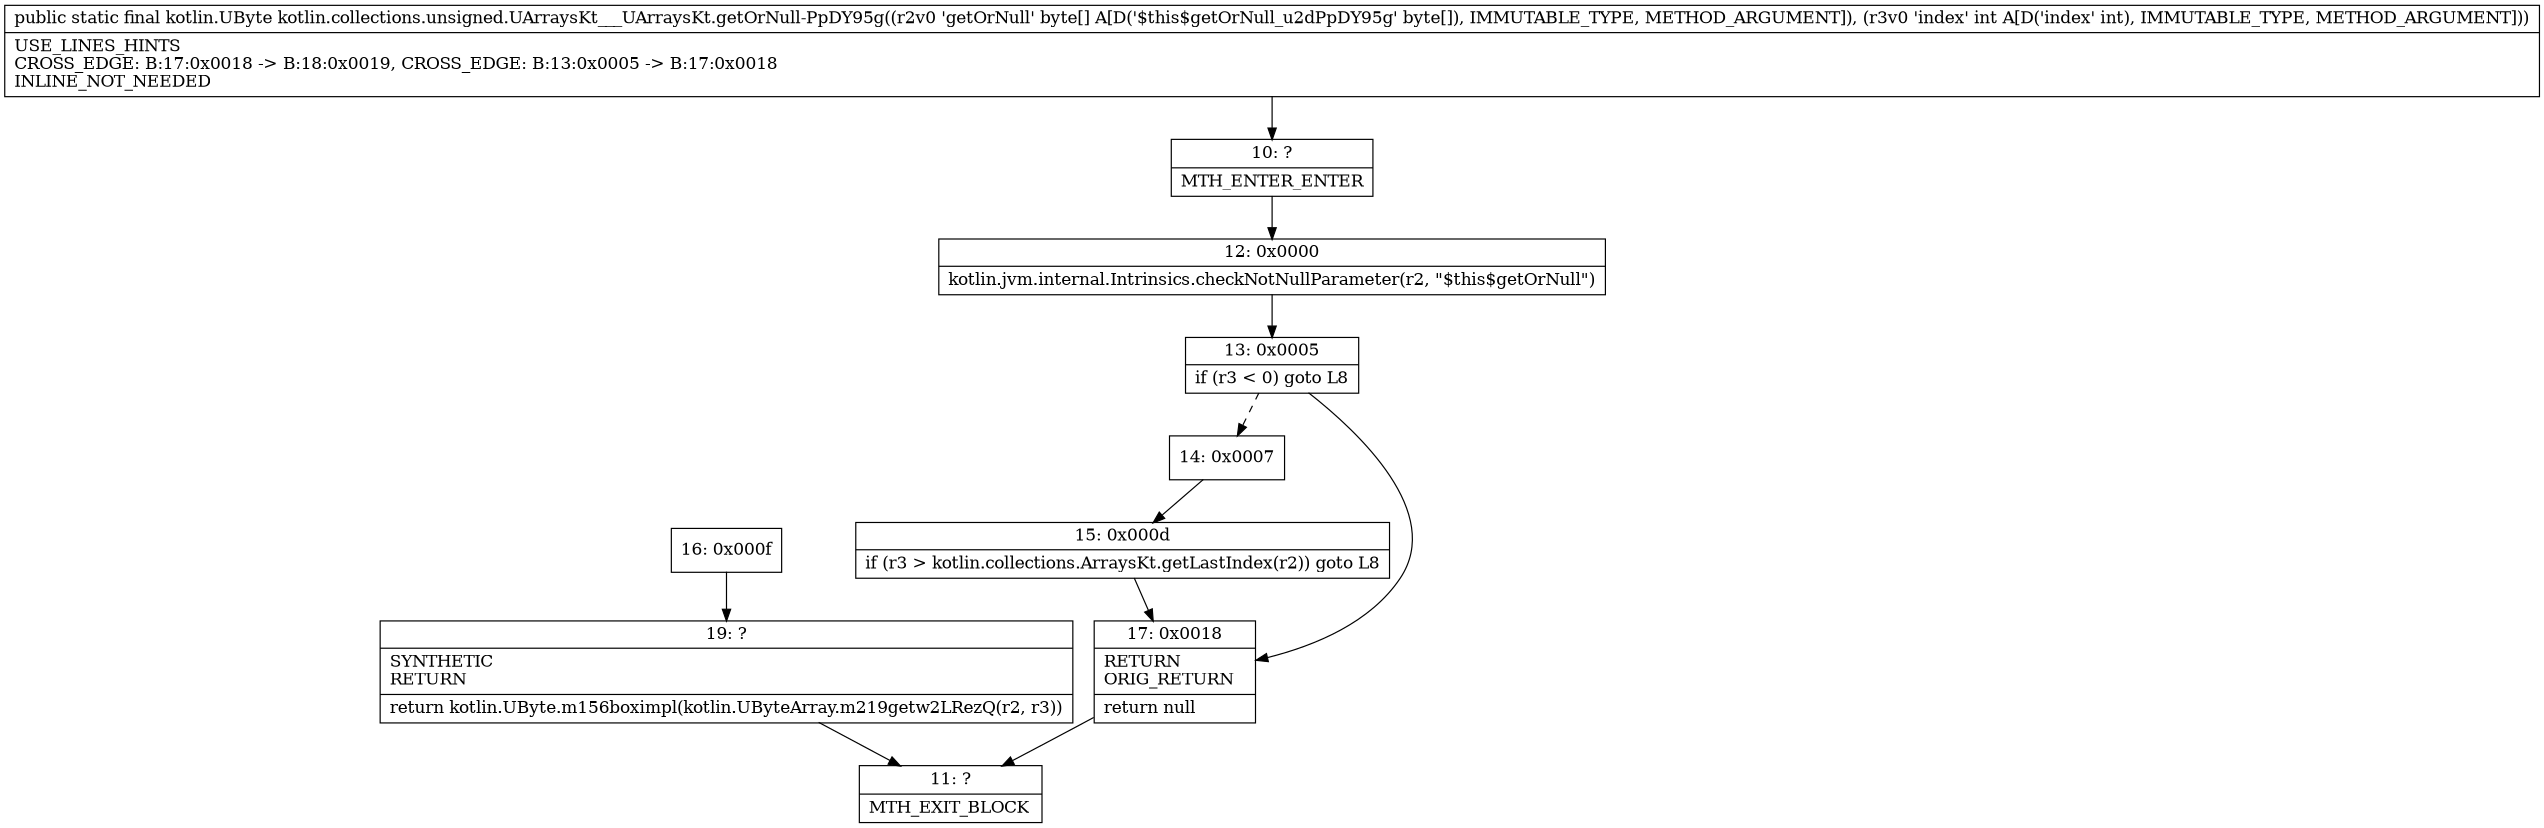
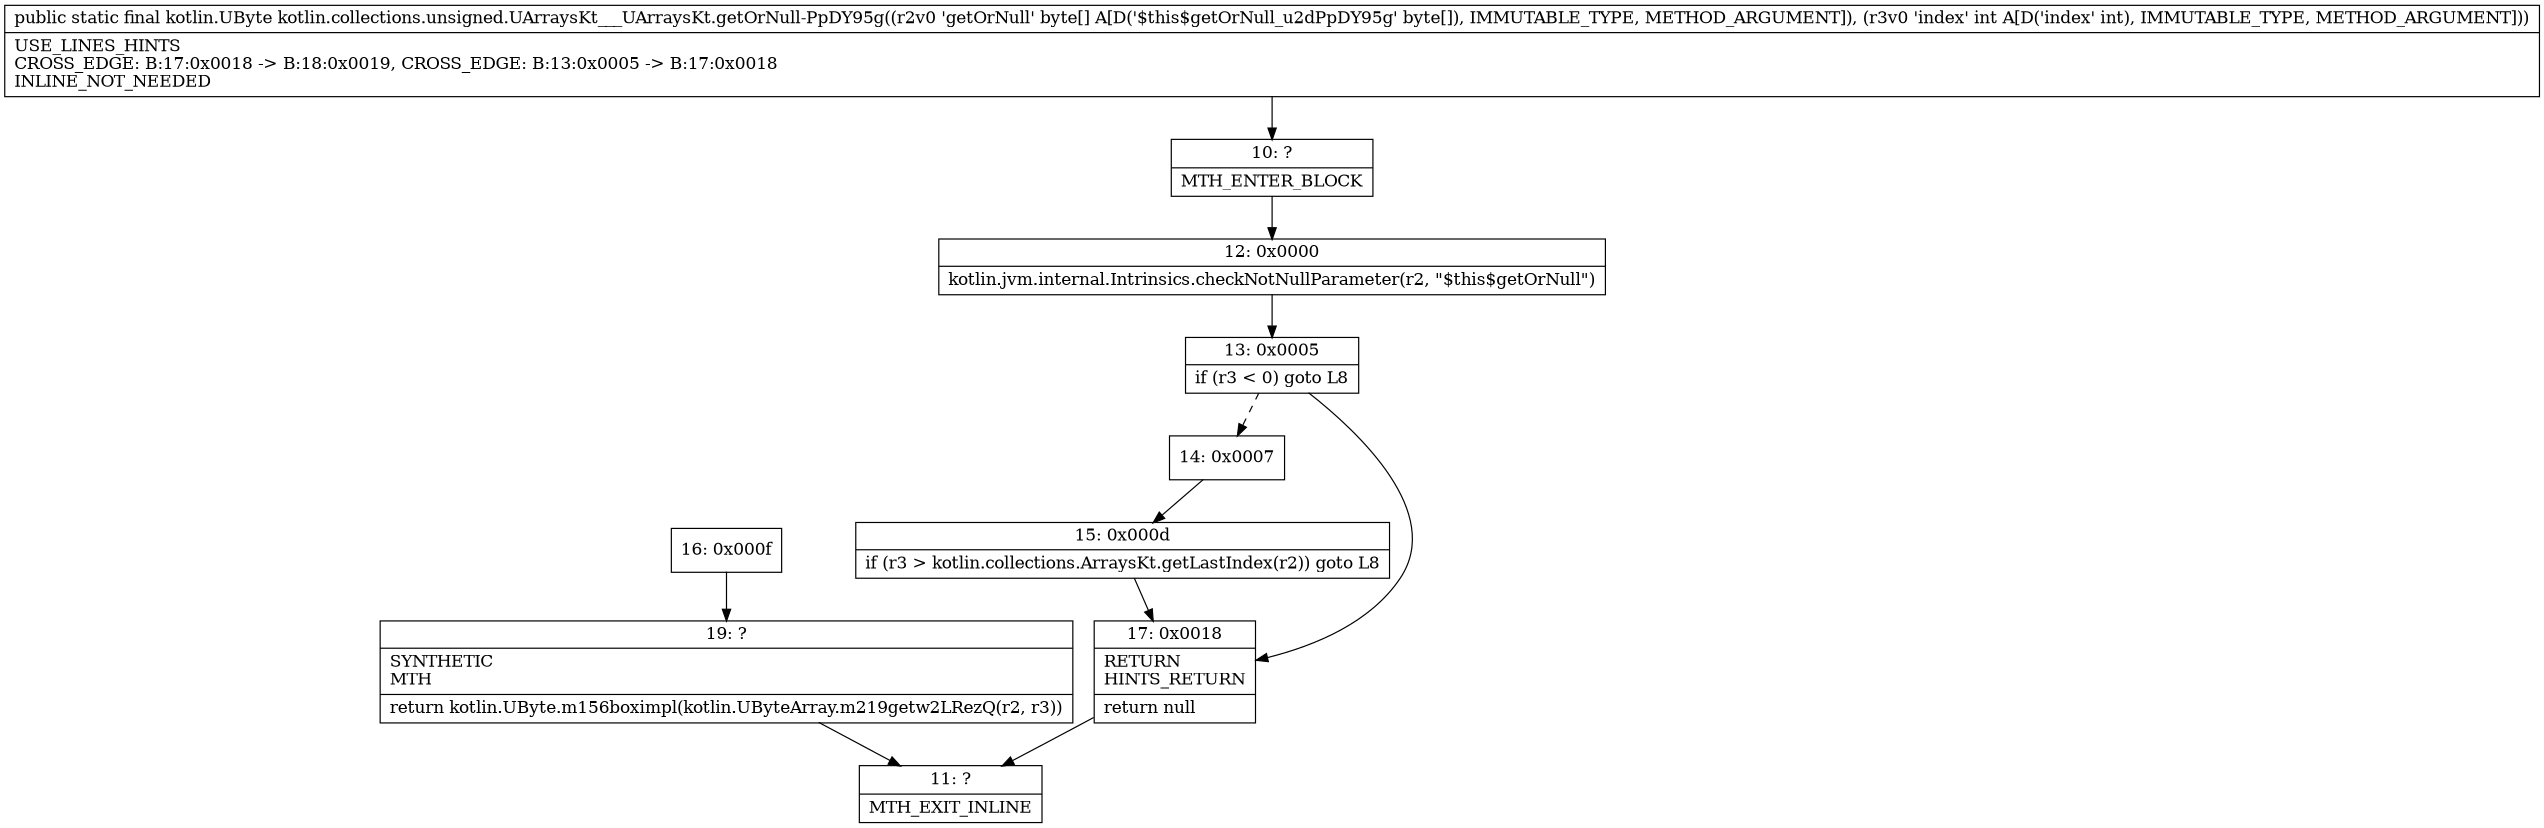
node "10: ?": text "MTH_ENTER_ENTER" -> "MTH_ENTER_BLOCK"
node "19: ?": text "RETURN" -> "MTH"
node "17: 0x0018": text "ORIG_RETURN" -> "HINTS_RETURN"
node "11: ?": text "MTH_EXIT_BLOCK" -> "MTH_EXIT_INLINE"
